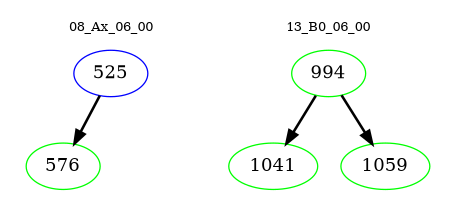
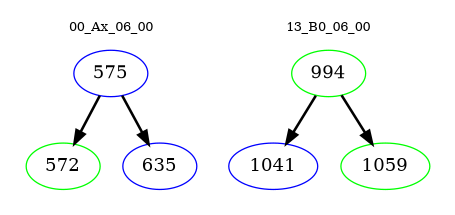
cluster "08_Ax_06_00": label "08_Ax_06_00" -> "00_Ax_06_00"
node "525": label "525" -> "575"
node "576": label "576" -> "572"
node "635": added
node "1041": color green -> blue
